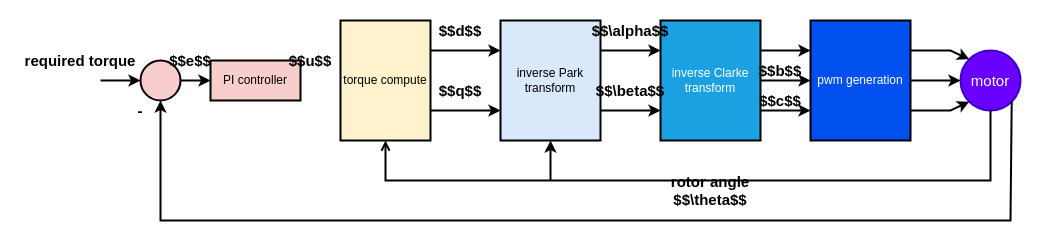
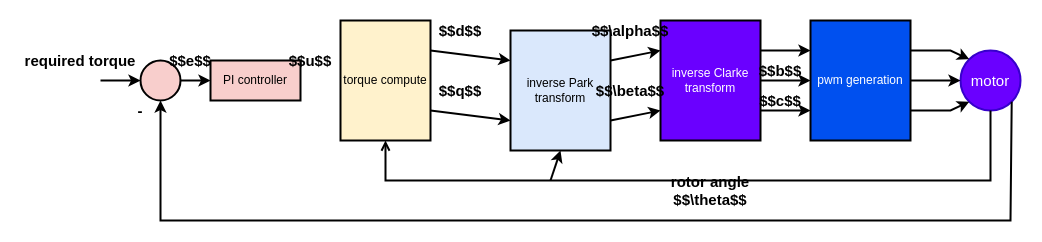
node "inverse Park transform": moved (551, 81) -> (561, 91)
node "inverse Clarke transform": fillcolor #1ba1e2 -> #6a00ff
